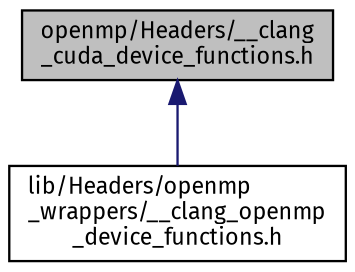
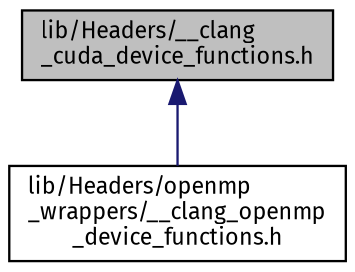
node "openmp/Headers/__clang _cuda_device_functions.h": label "openmp/Headers/__clang _cuda_device_functions.h" -> "lib/Headers/__clang _cuda_device_functions.h"
